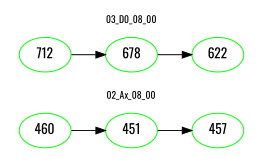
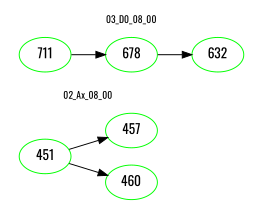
node "712": label "712" -> "711"
node "622": label "622" -> "632"
edge "460" -> "451": reversed
